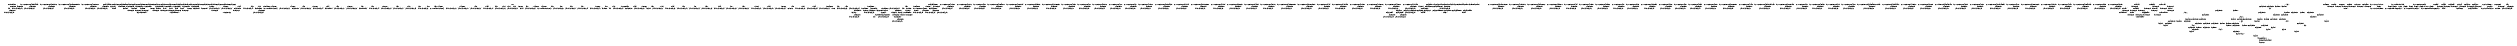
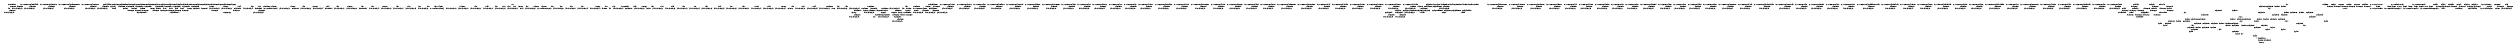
edge "http://www.opengis.net/ont/sf#MultiSurface" -> "-3bb972d2:19501de6a6c:-7fb3": label "opla:entityPosition" -> "core:memberList"
